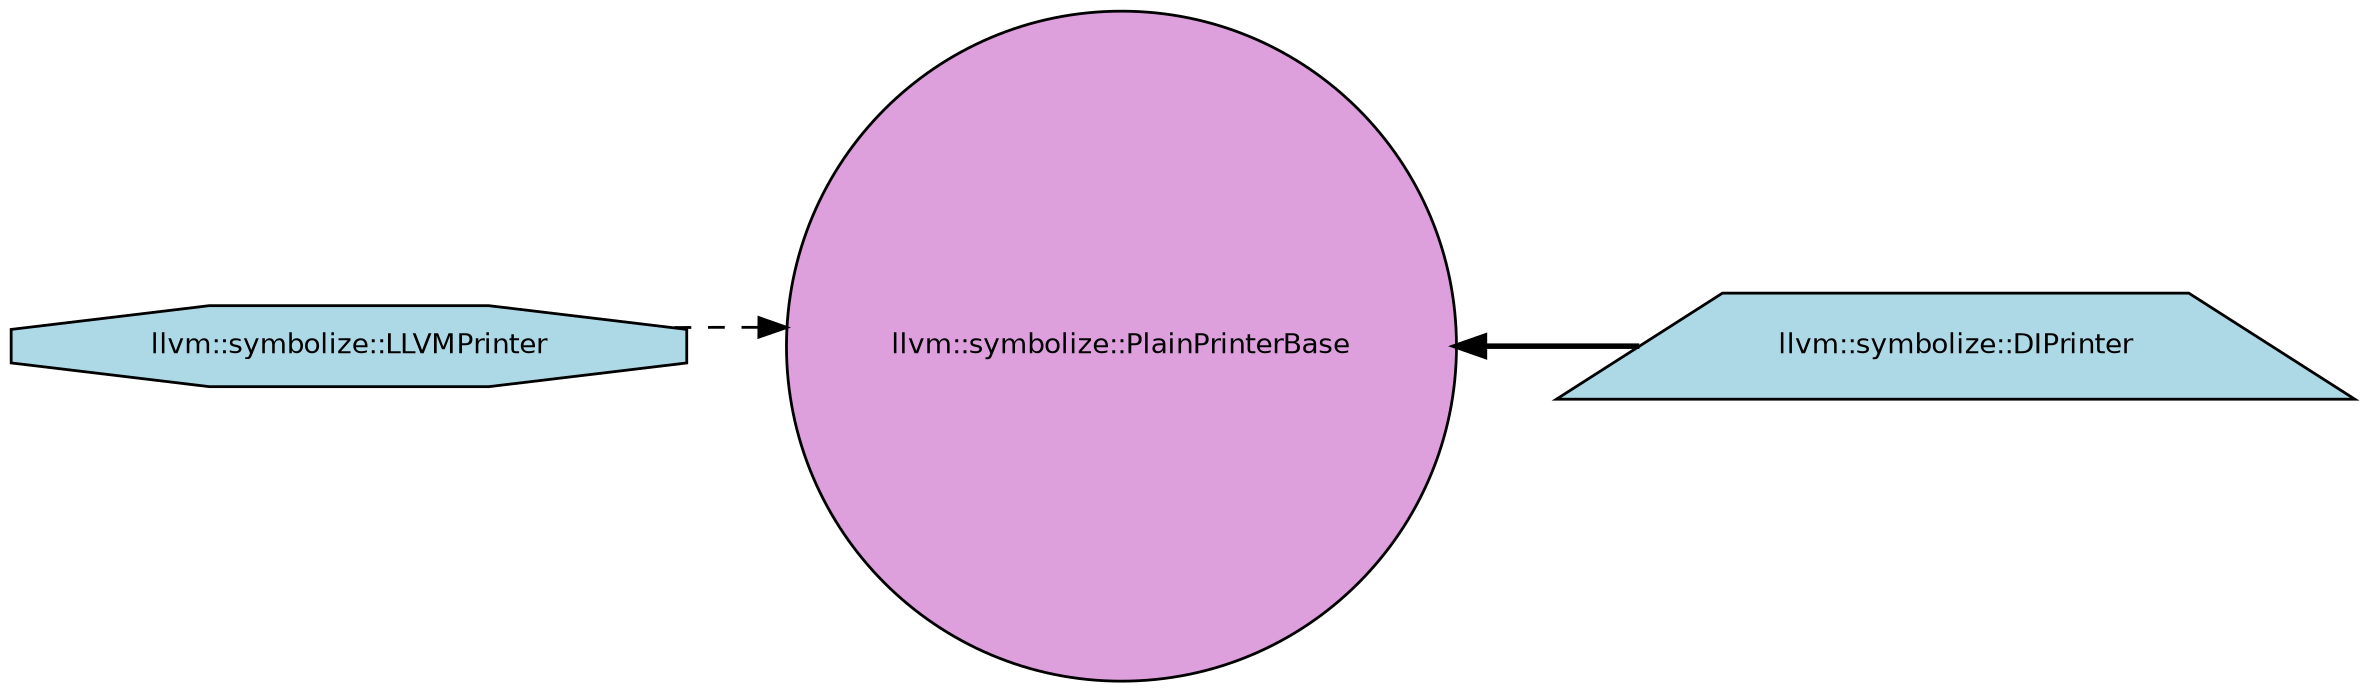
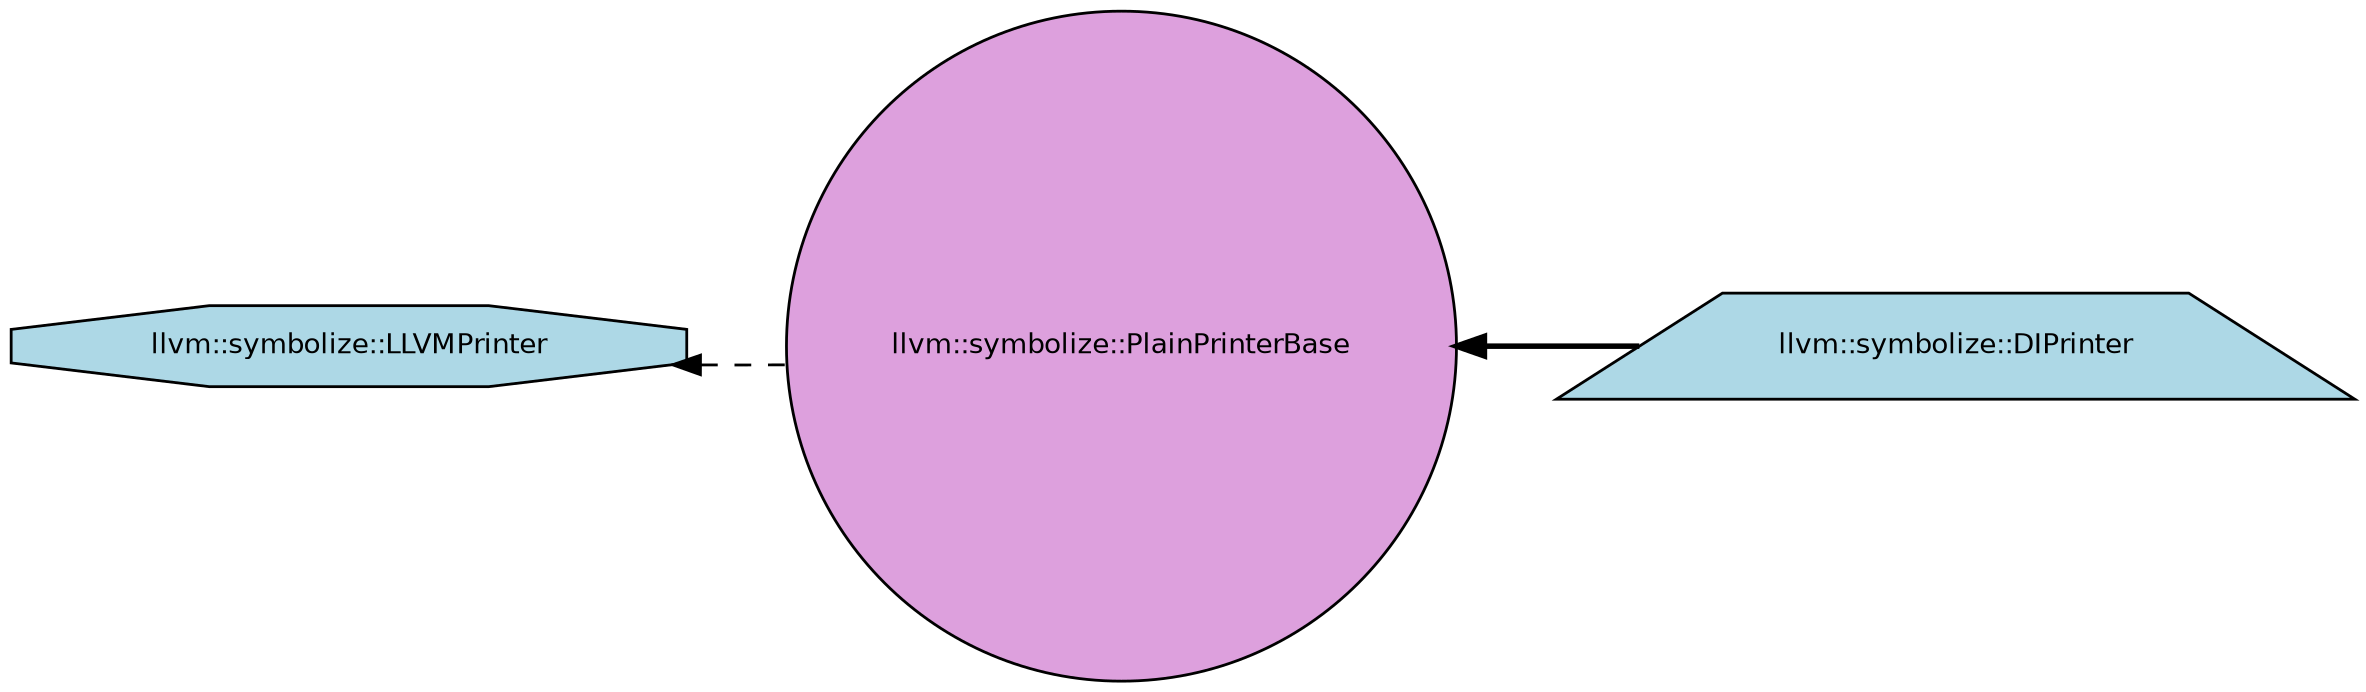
edge "llvm::symbolize::LLVMPrinter" -> "llvm::symbolize::PlainPrinterBase": reversed
